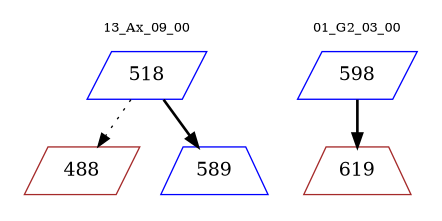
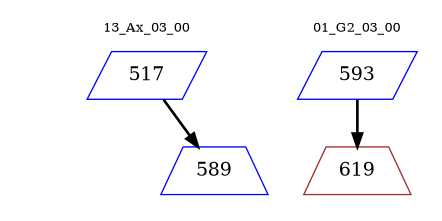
cluster "13_Ax_09_00": label "13_Ax_09_00" -> "13_Ax_03_00"
node "518": label "518" -> "517"
node "598": label "598" -> "593"
node "488": removed
